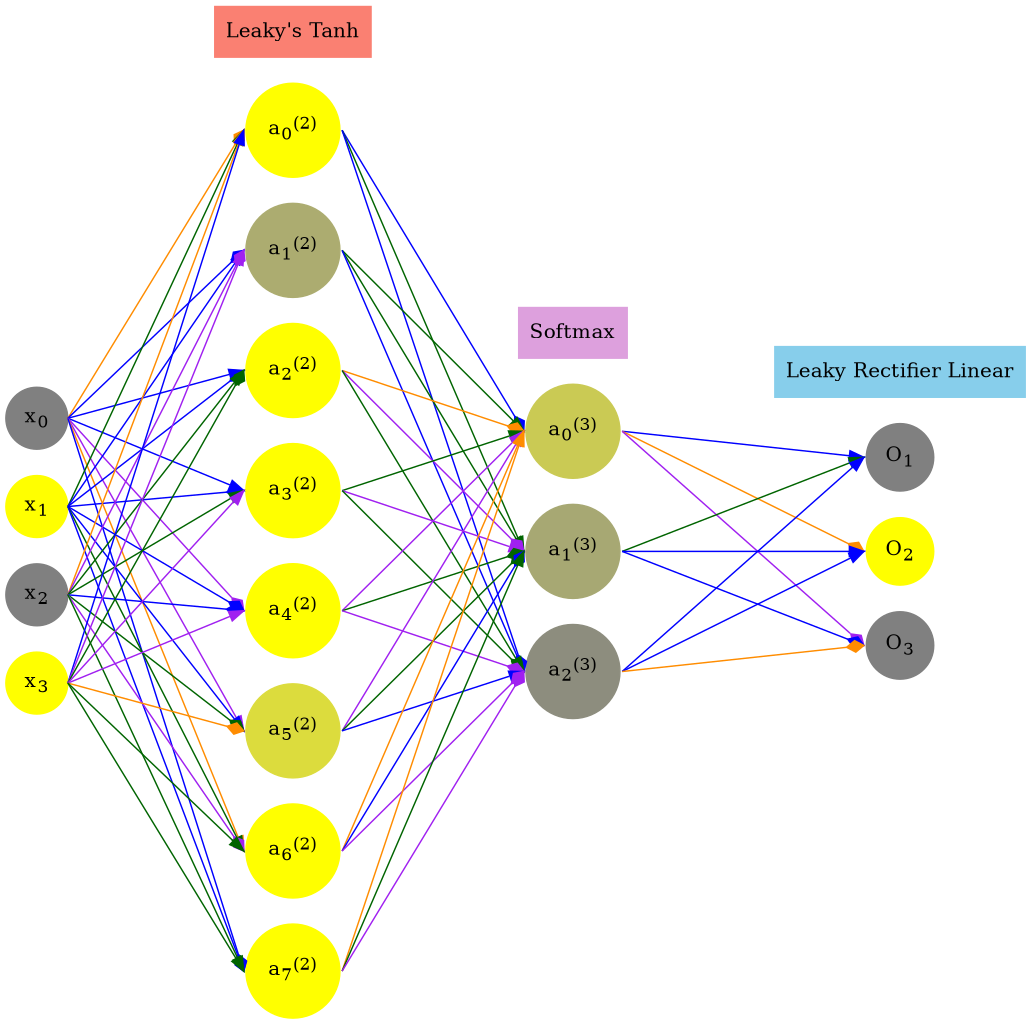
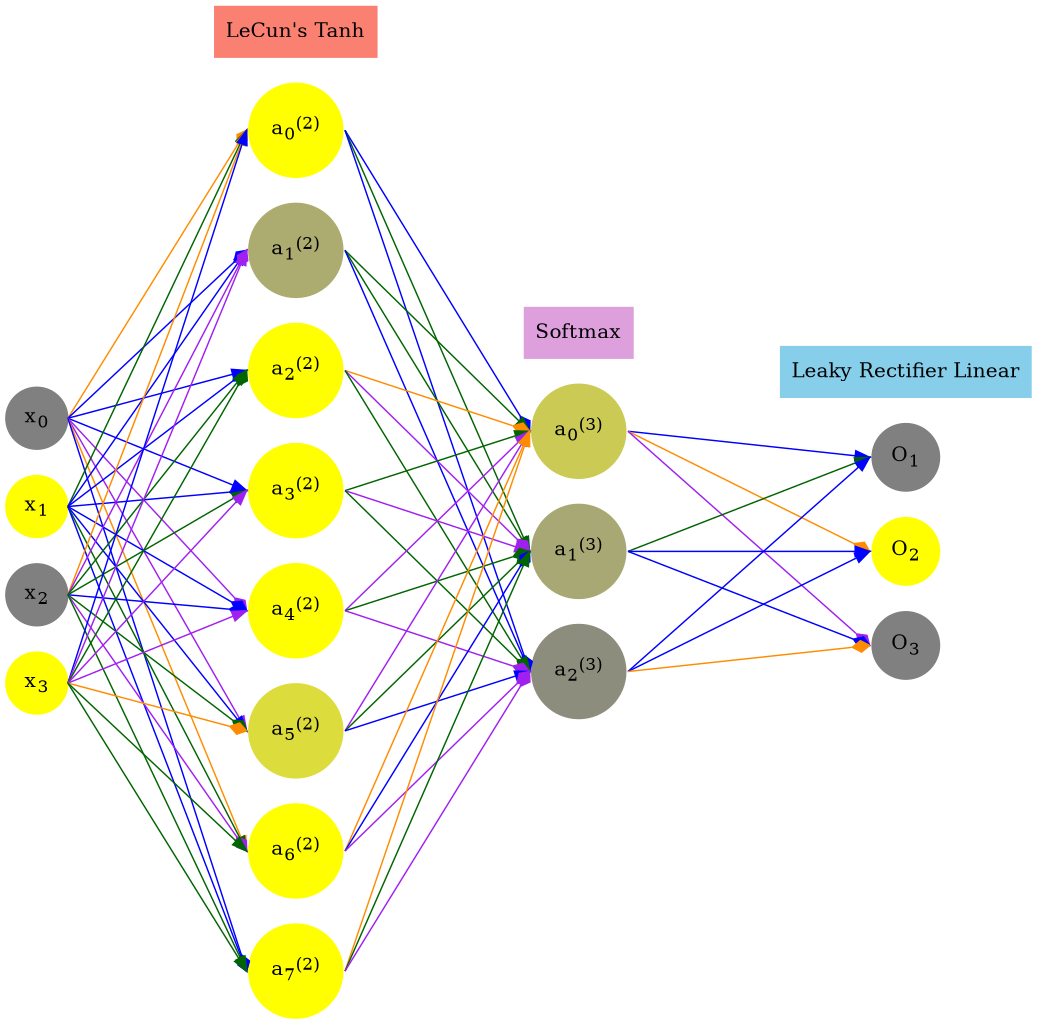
node "Leaky's Tanh": label "Leaky's Tanh" -> "LeCun's Tanh"
